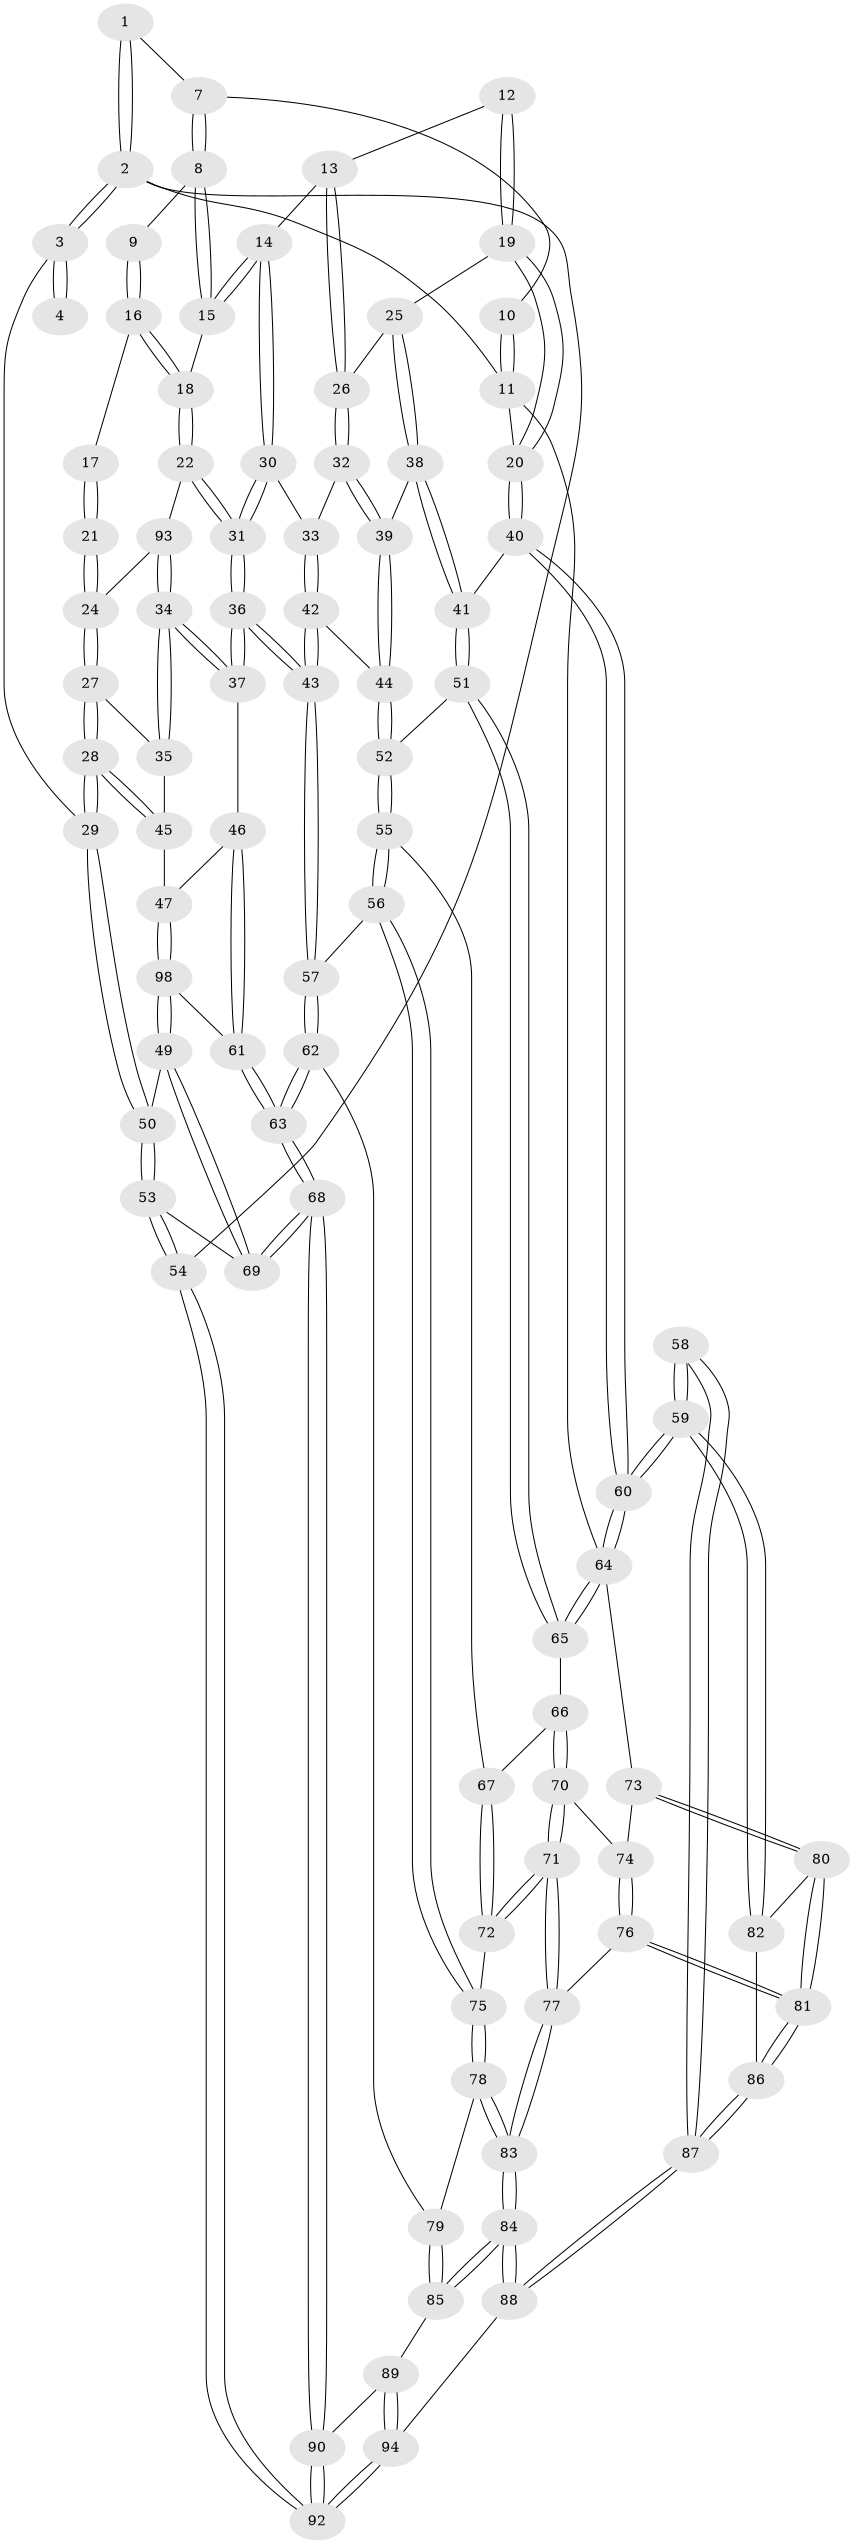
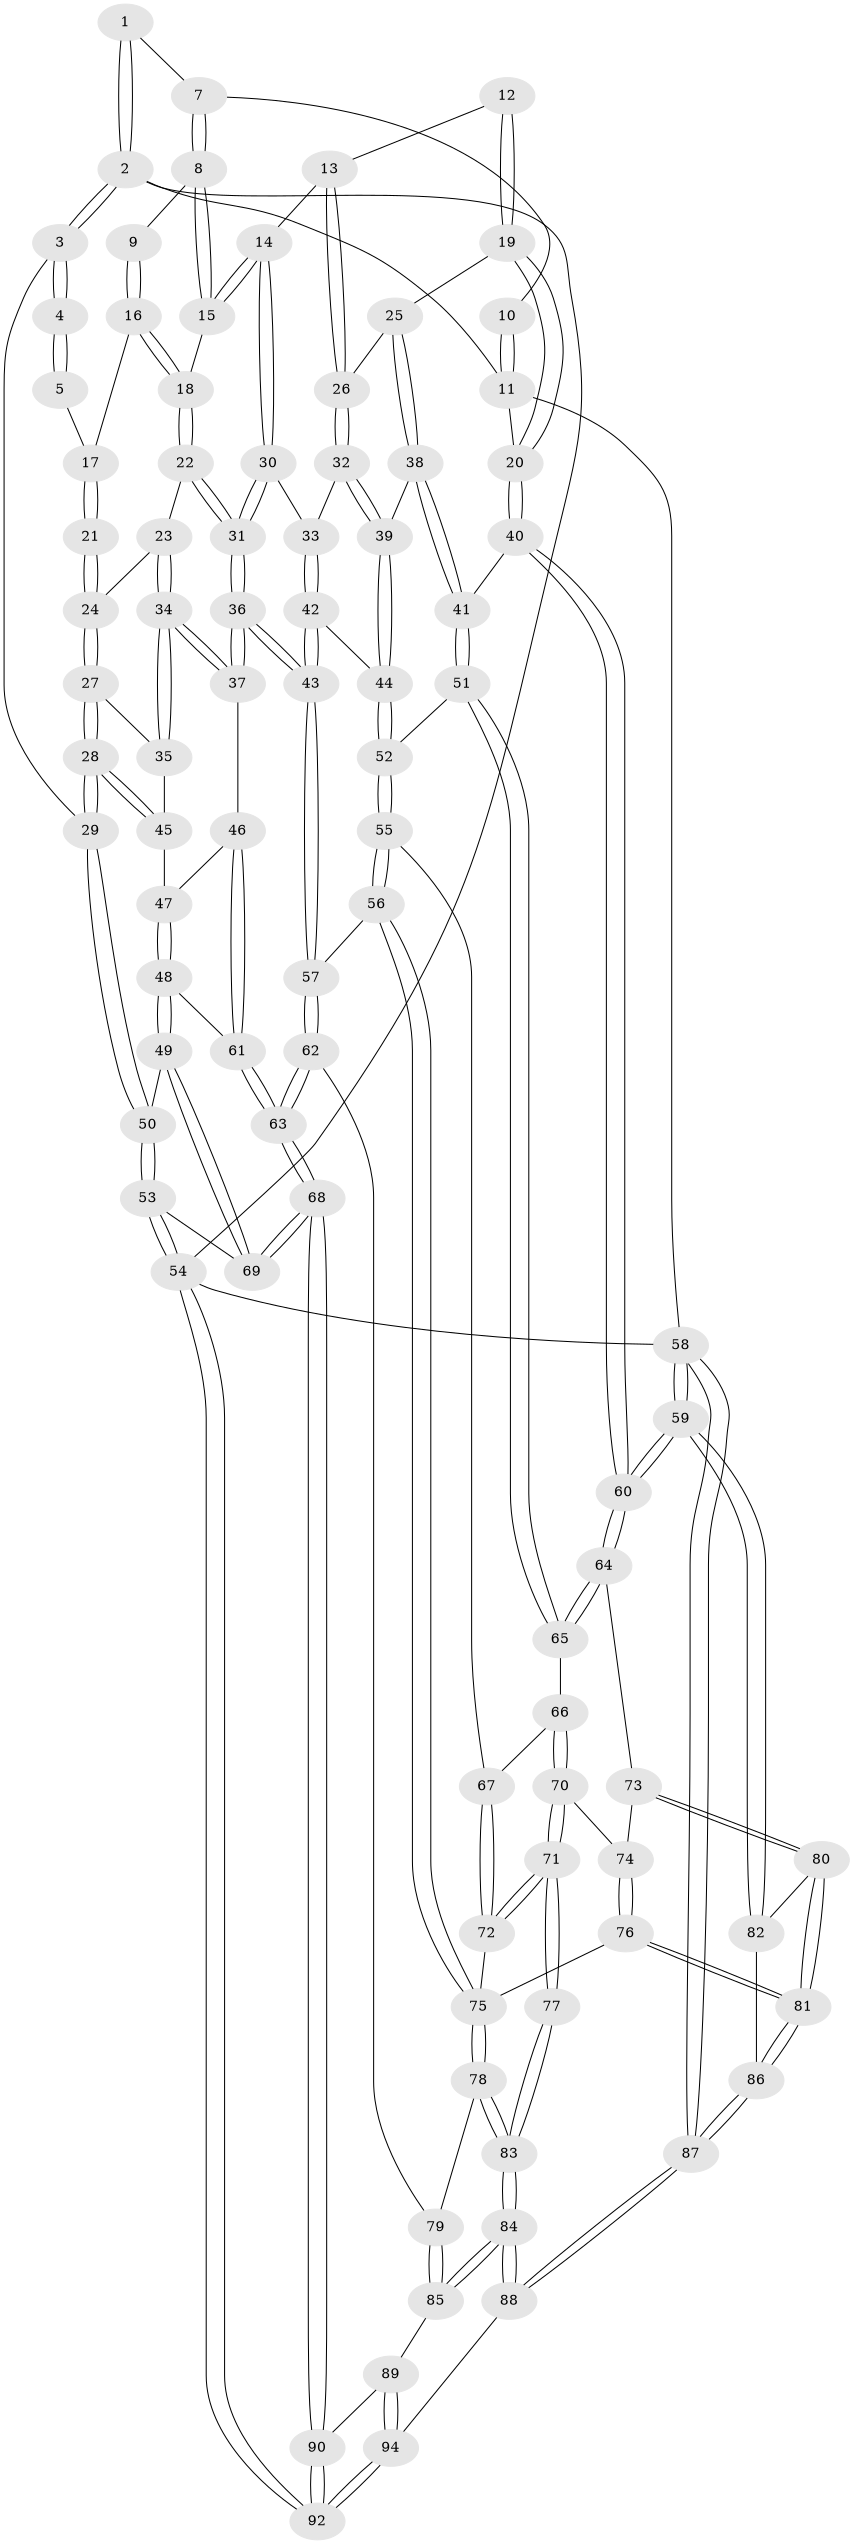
node "5": added
node "93": label "93" -> "23"
edge "11" -- "64": now "11" -- "58"
node "98": label "98" -> "48"
edge "54" -- "58": added
edge "76" -- "77": now "76" -- "75"
